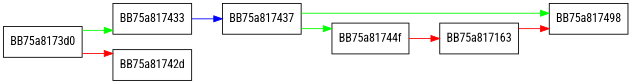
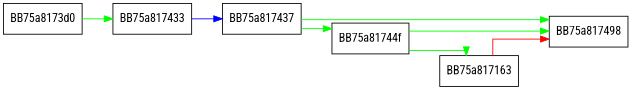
edge "BB75a81744f" -> "BB75a817498": added
edge "BB75a81744f" -> "BB75a817163": color red -> green
node "BB75a81742d": removed
